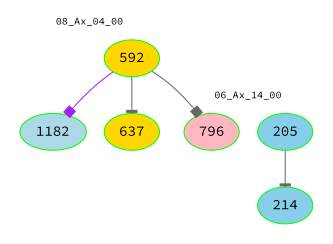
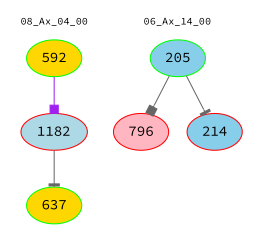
edge "592" -> "637": now "1182" -> "637"
edge "592" -> "796": now "205" -> "796"
node "1182": color green -> red
node "796": color green -> red
node "214": color green -> red
